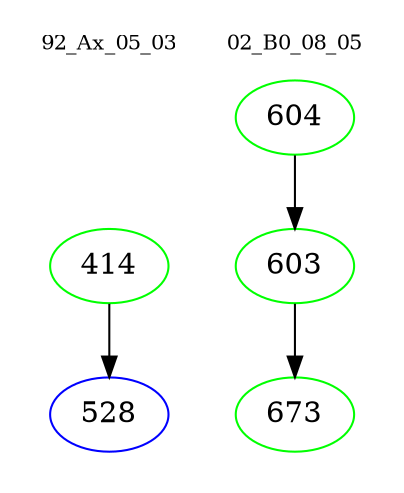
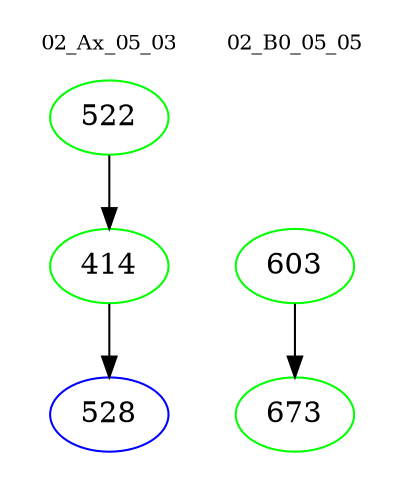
cluster "92_Ax_05_03": label "92_Ax_05_03" -> "02_Ax_05_03"
cluster "02_B0_08_05": label "02_B0_08_05" -> "02_B0_05_05"
node "522": added
node "604": removed
